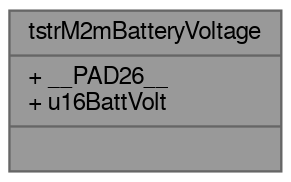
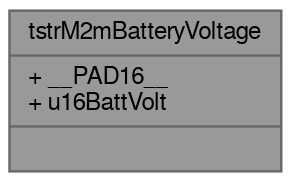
node "tstrM2mBatteryVoltage": text "+ __PAD26__" -> "+ __PAD16__"
